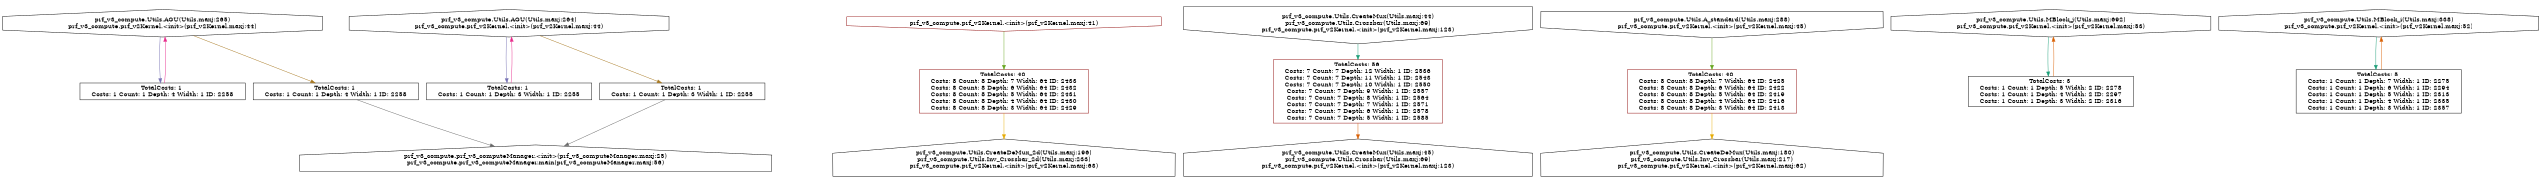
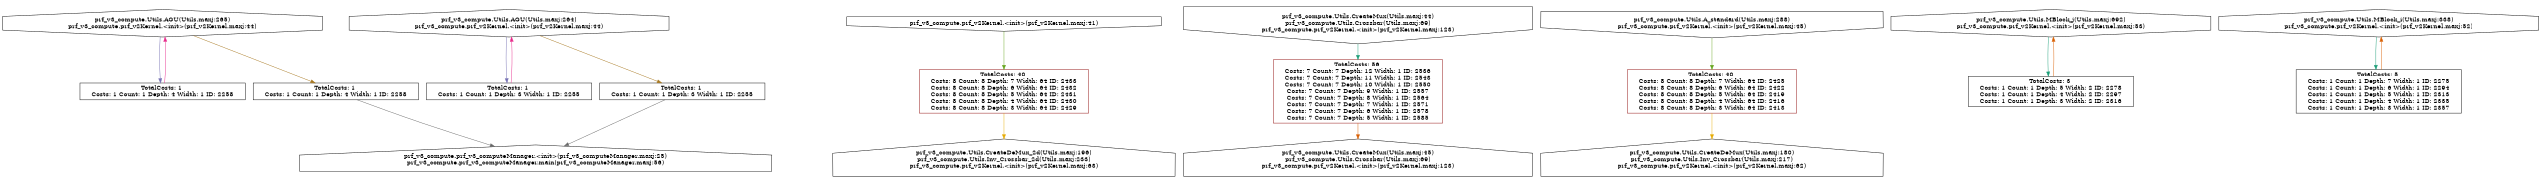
node "prf_v3_compute.prf_v2Kernel.<init>(prf_v2Kernel.maxj:41)": color darkred -> black
